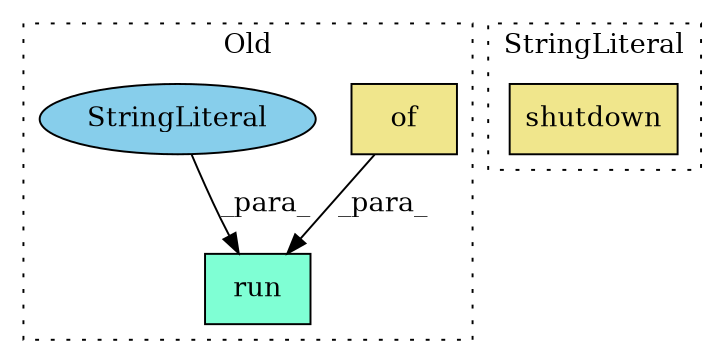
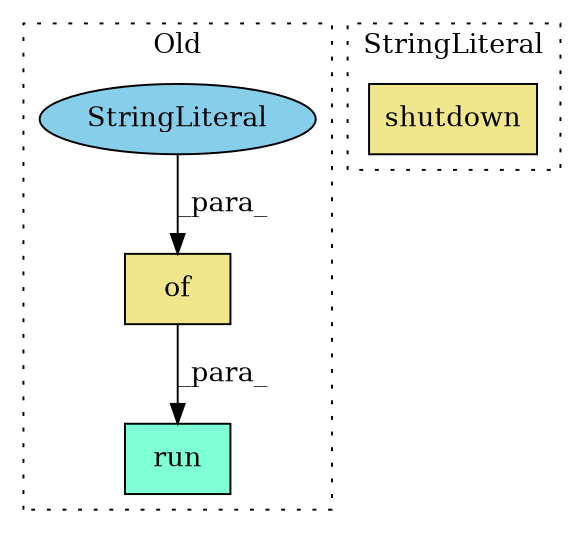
edge "StringLiteral" -> "run": now "StringLiteral" -> "of"
